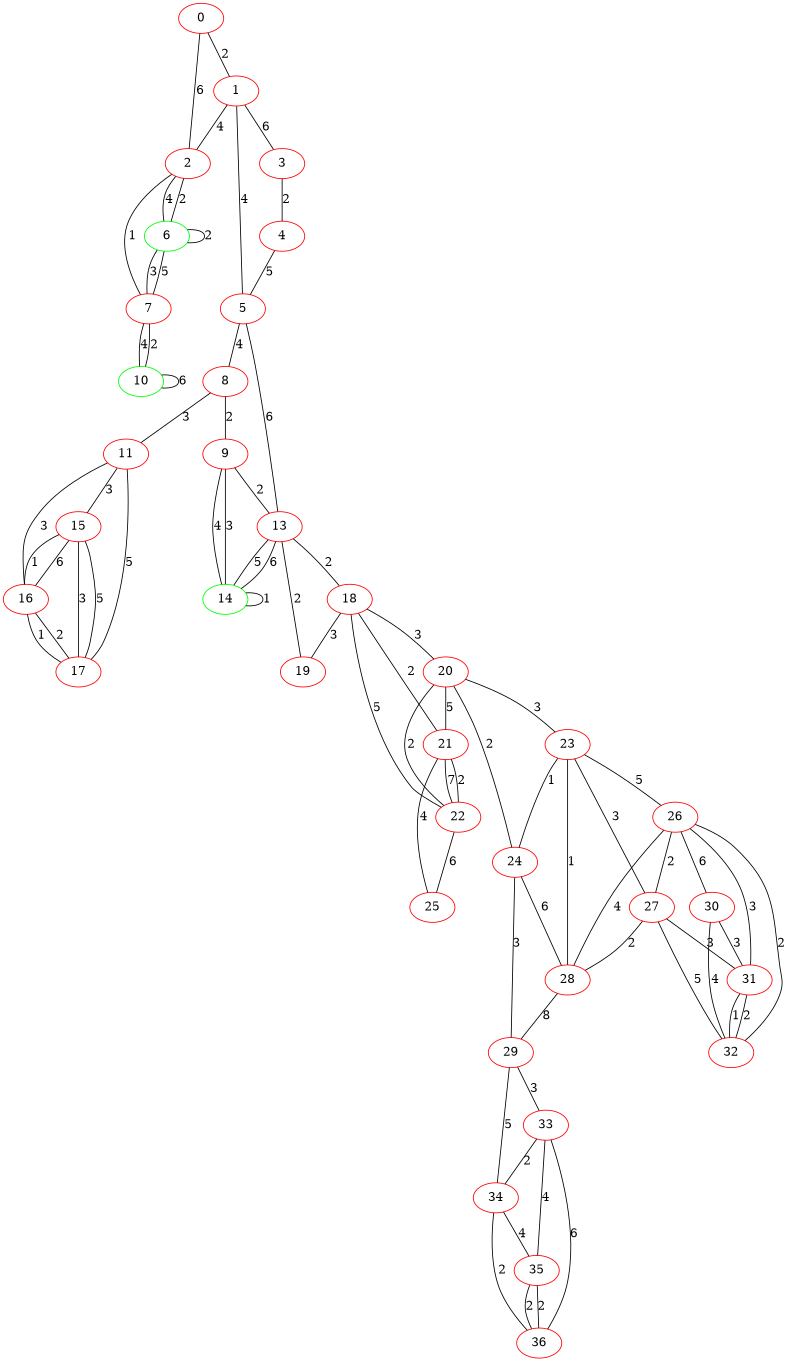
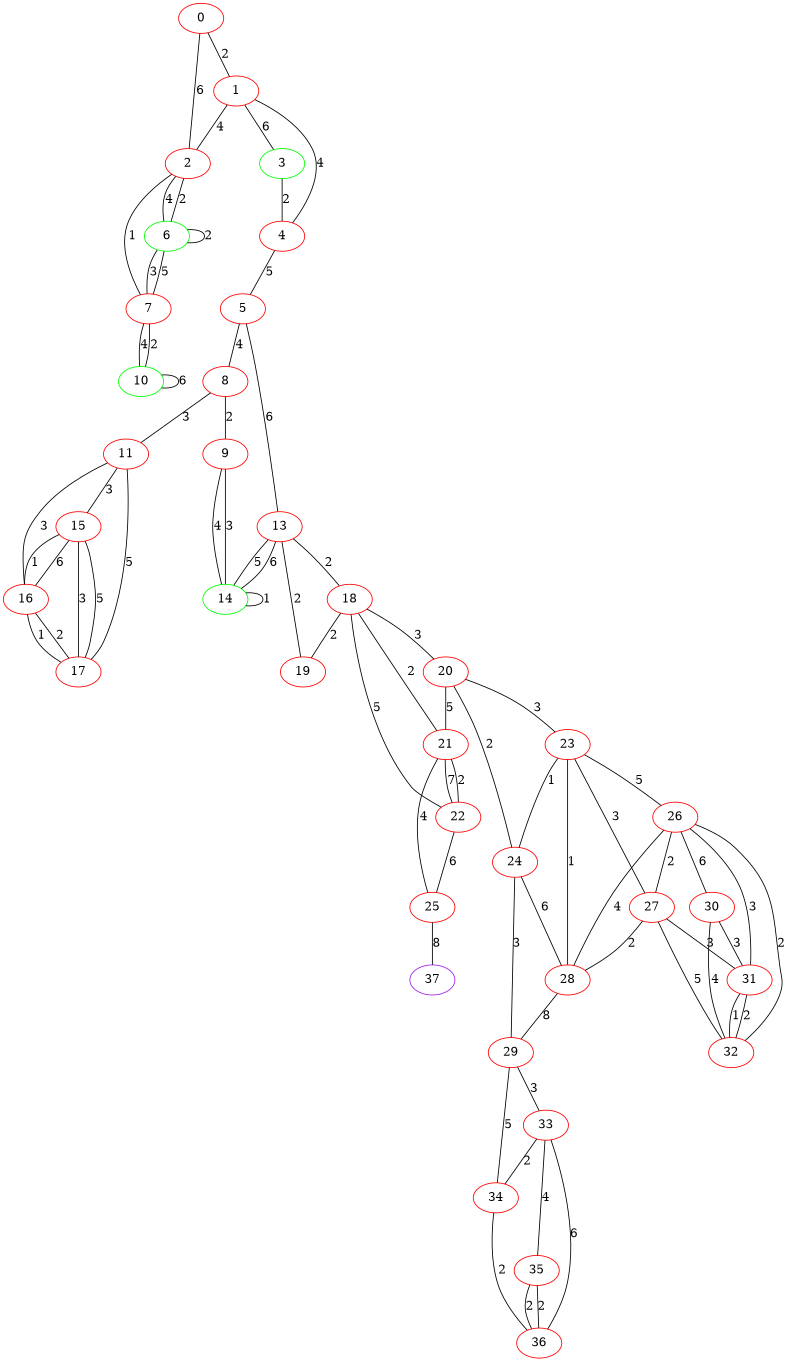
node "3": color red -> green
edge "1" -- "5": now "1" -- "4"
edge "9" -- "13": removed, label "2"
edge "18" -- "19": label "3" -> "2"
edge "20" -- "22": removed, label "2"
node "37": added
edge "34" -- "35": removed, label "4"
